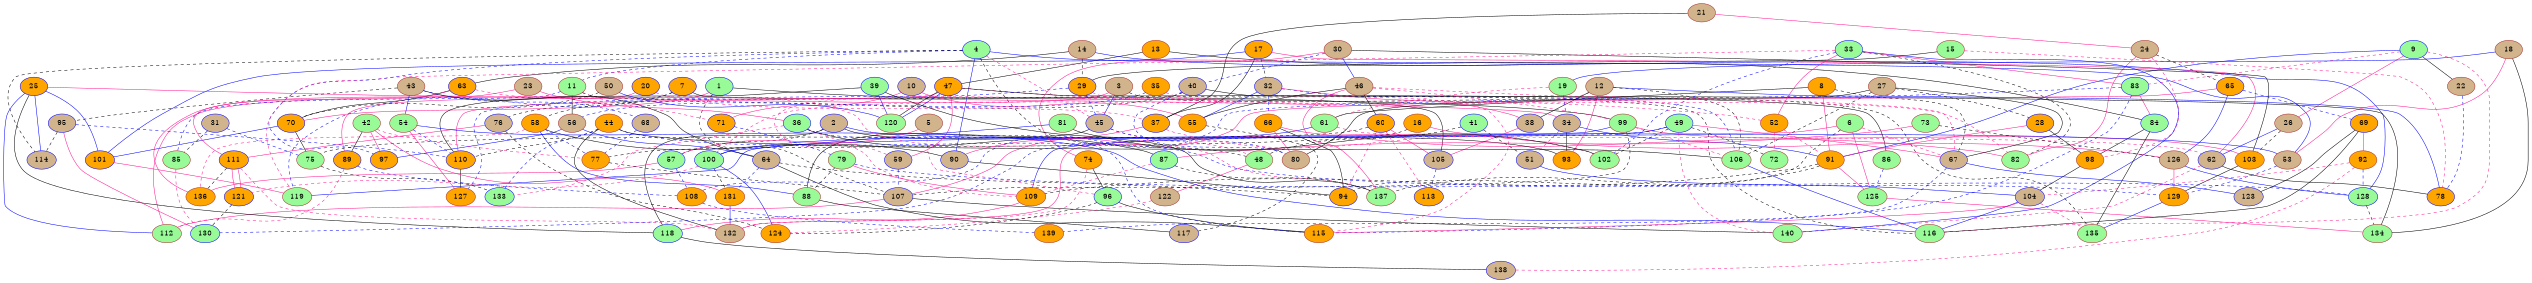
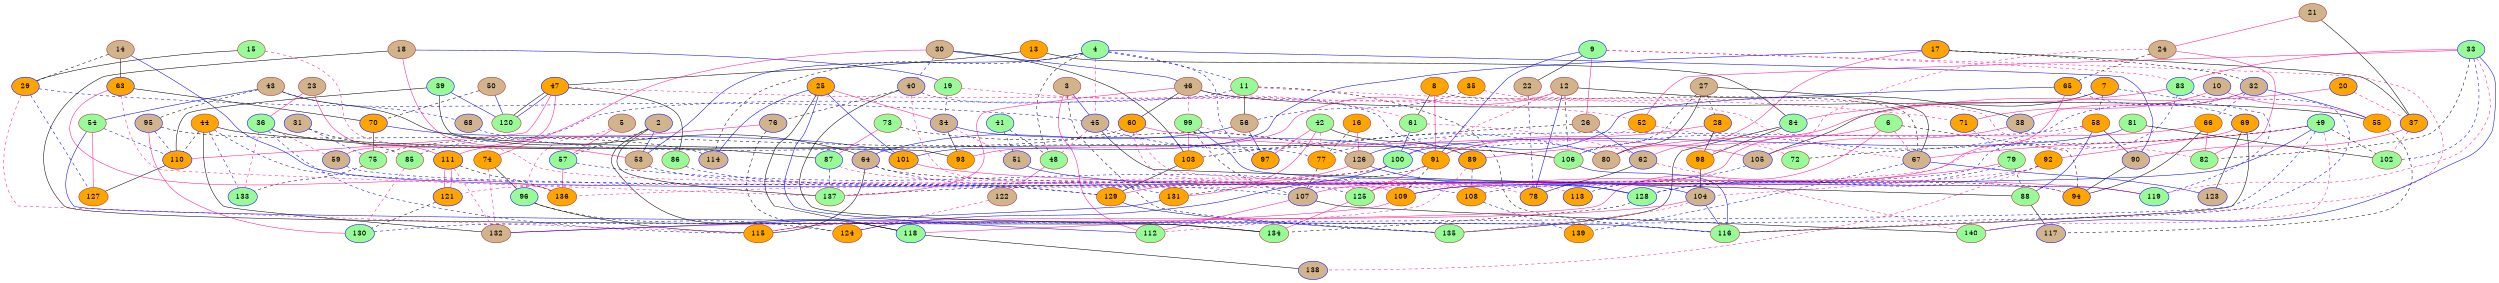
node "1": removed
node "119": color brown -> blue
